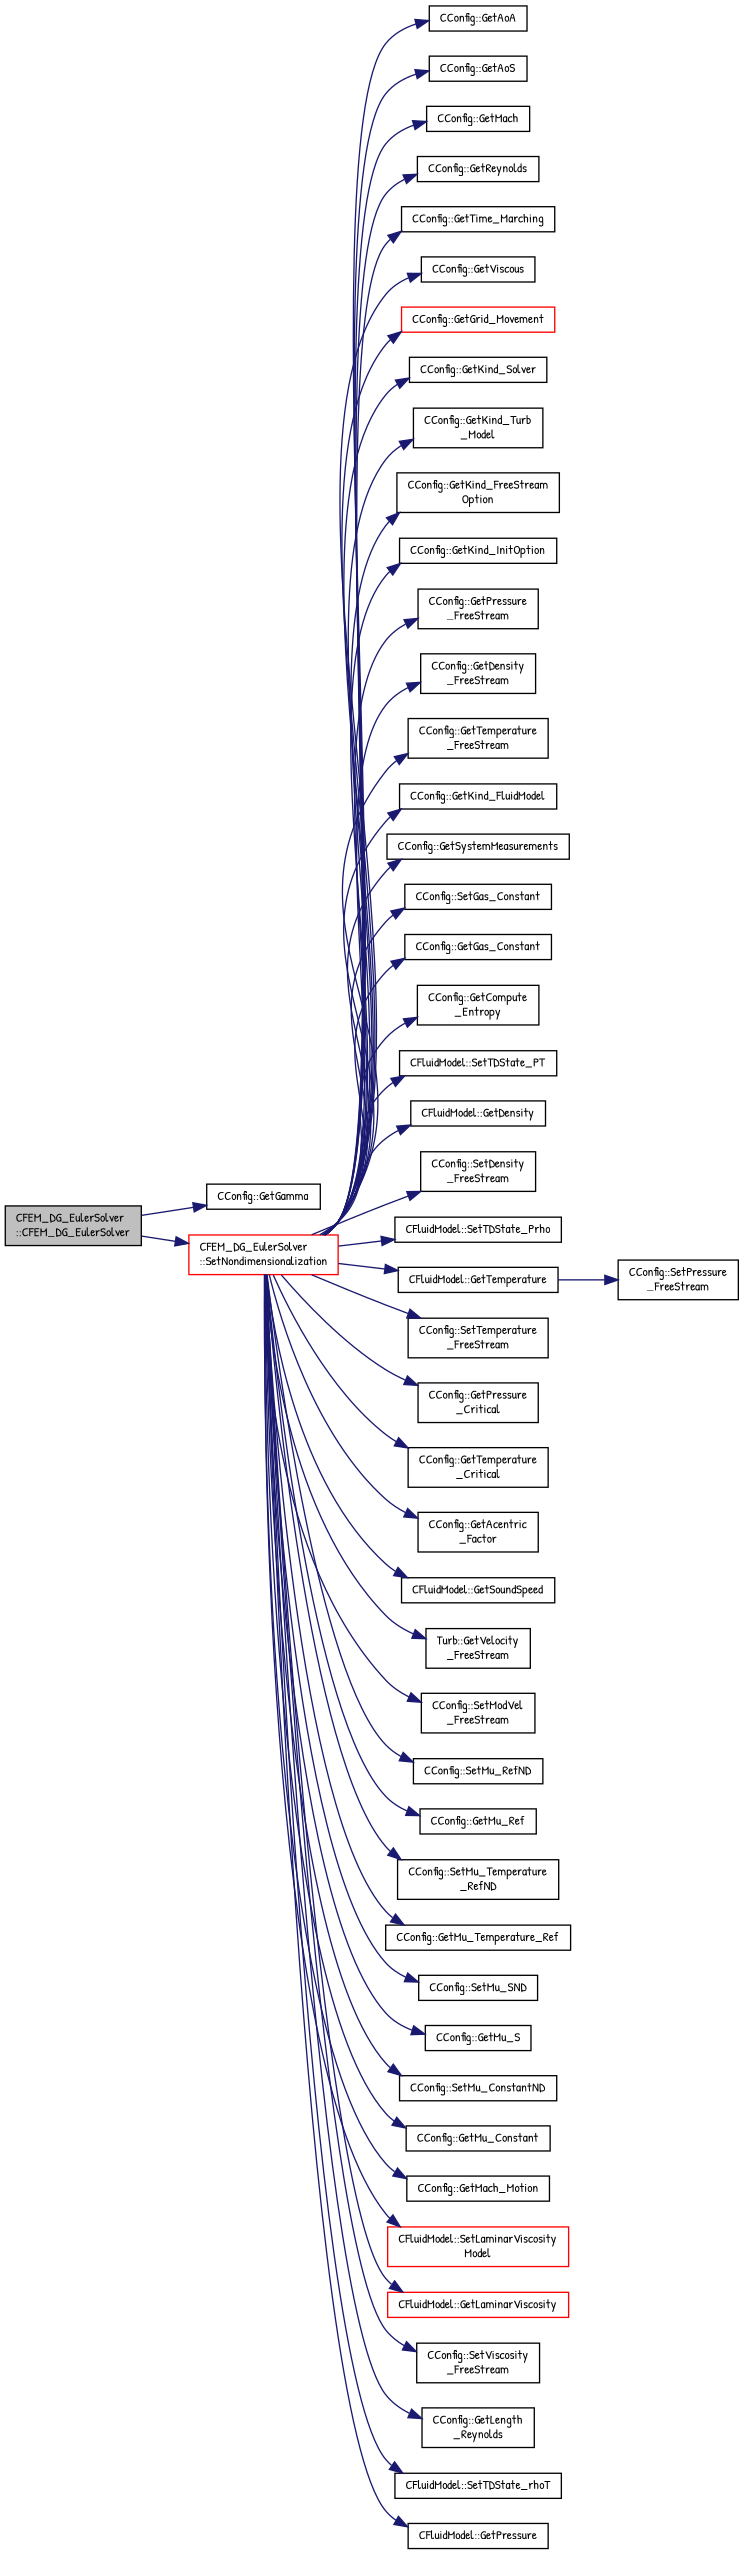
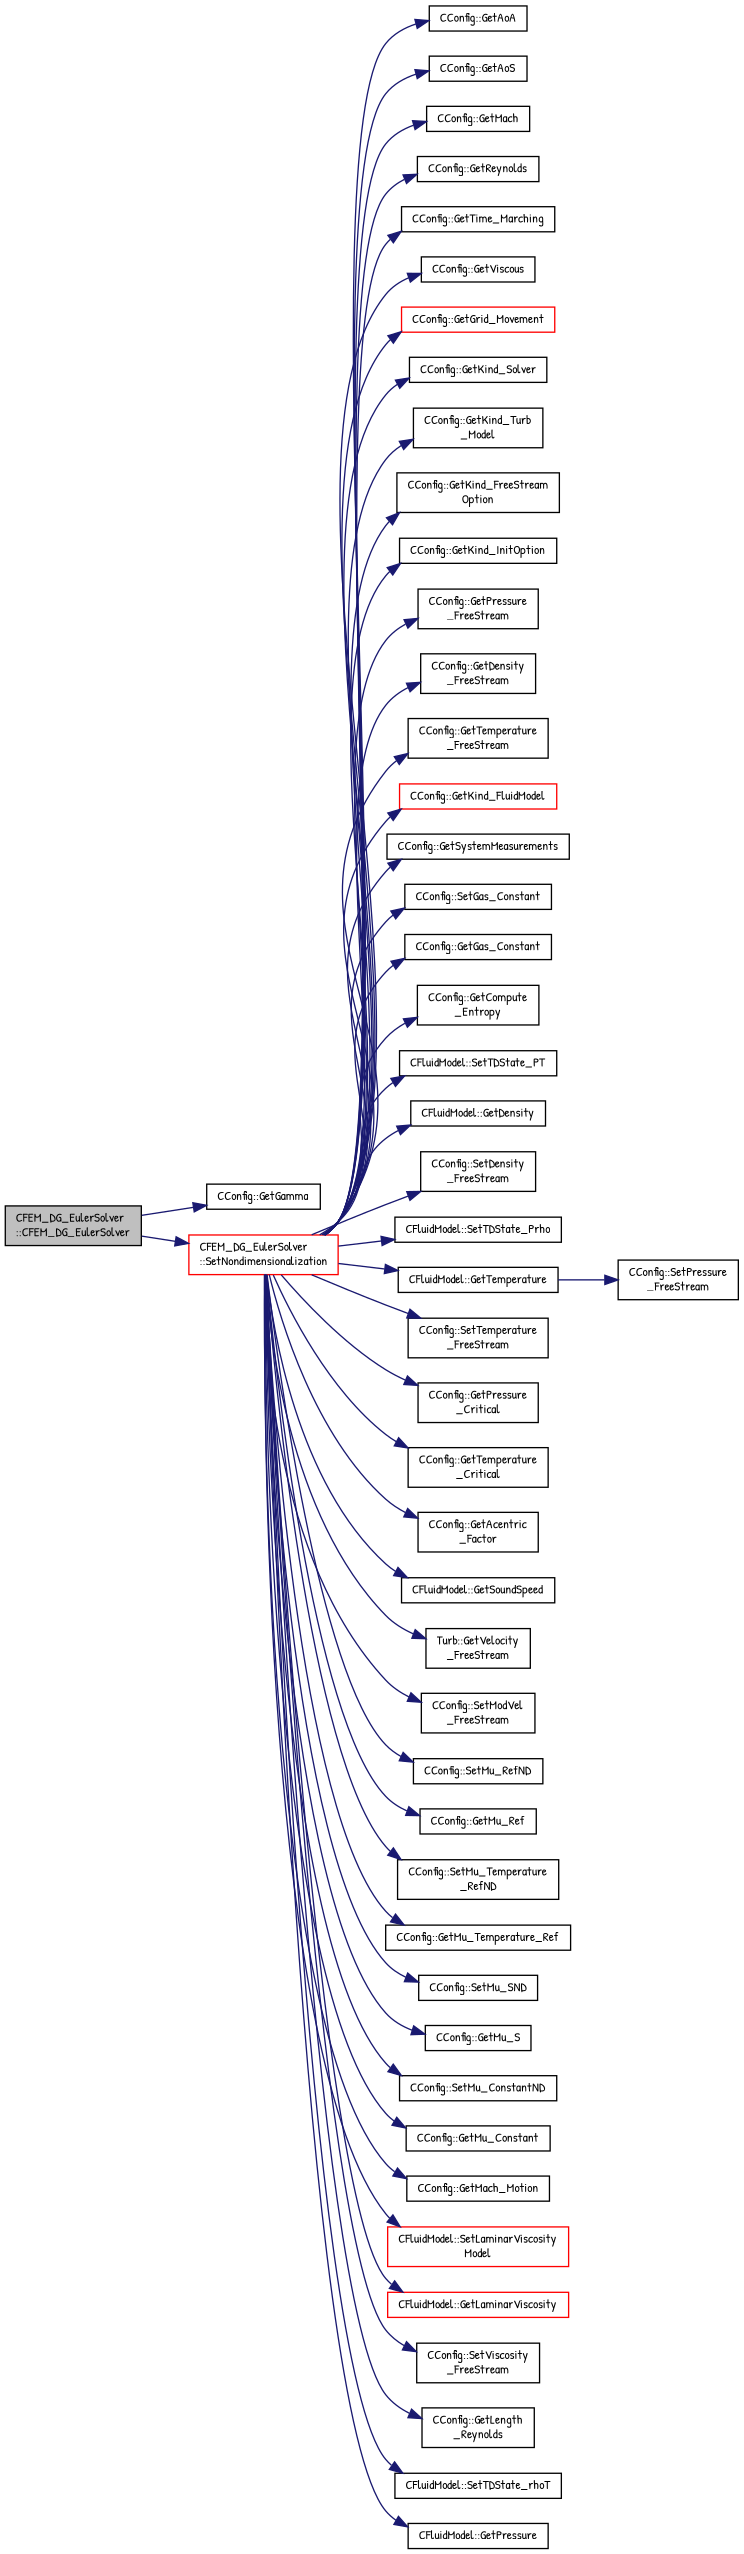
node "CConfig::GetKind_FluidModel": color black -> red
